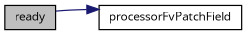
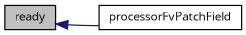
edge "ready" -> "processorFvPatchField": reversed
